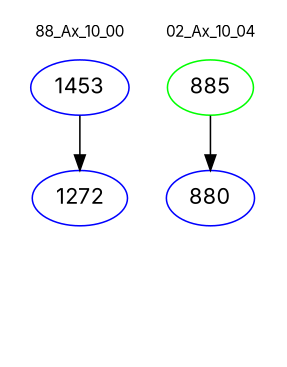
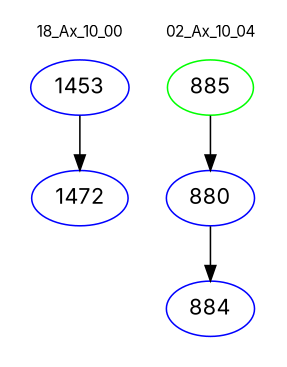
cluster "88_Ax_10_00": label "88_Ax_10_00" -> "18_Ax_10_00"
node "1272": label "1272" -> "1472"
node "884": added
